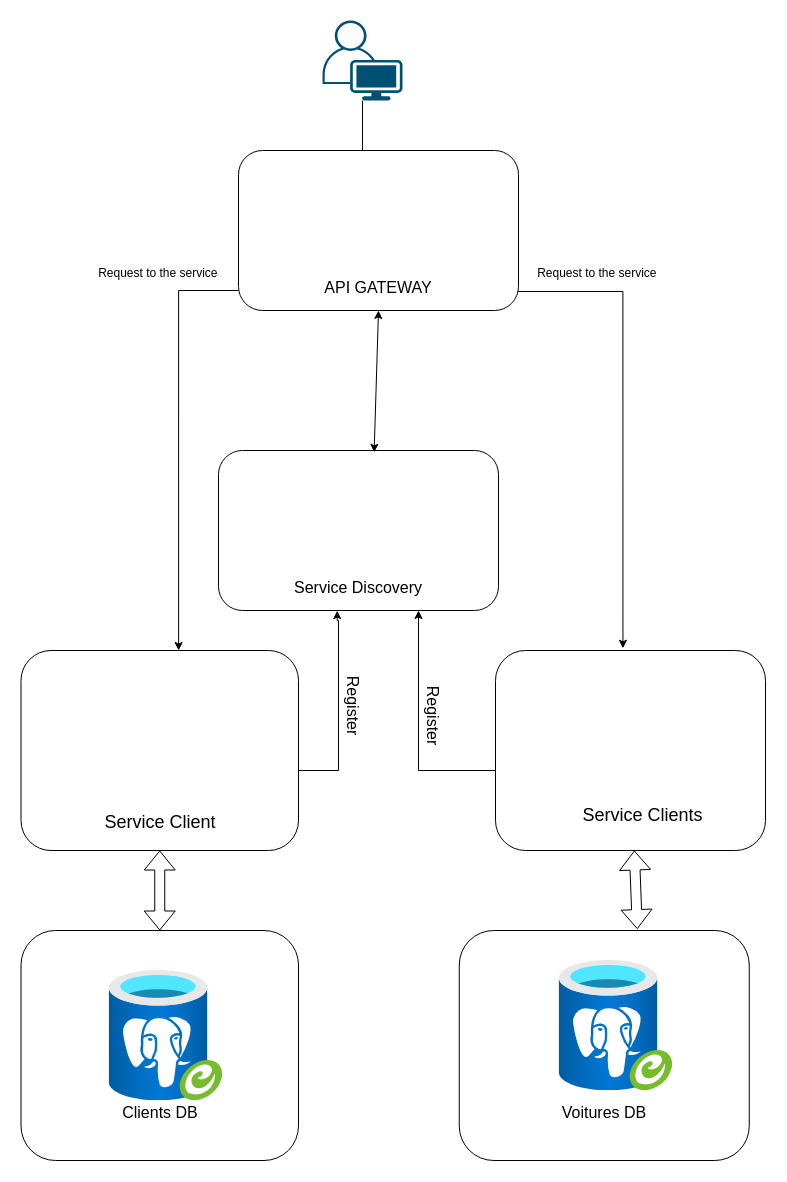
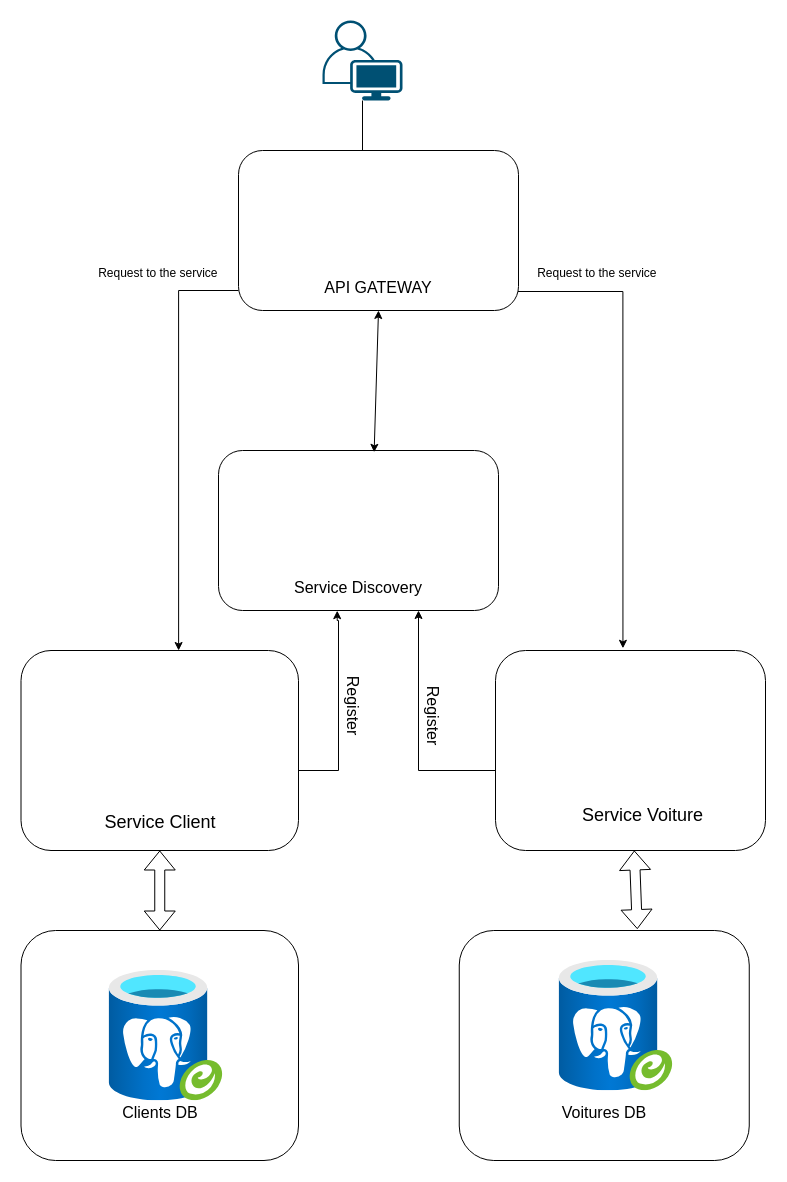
node "Service Clients": label "Service Clients" -> "Service Voiture"
